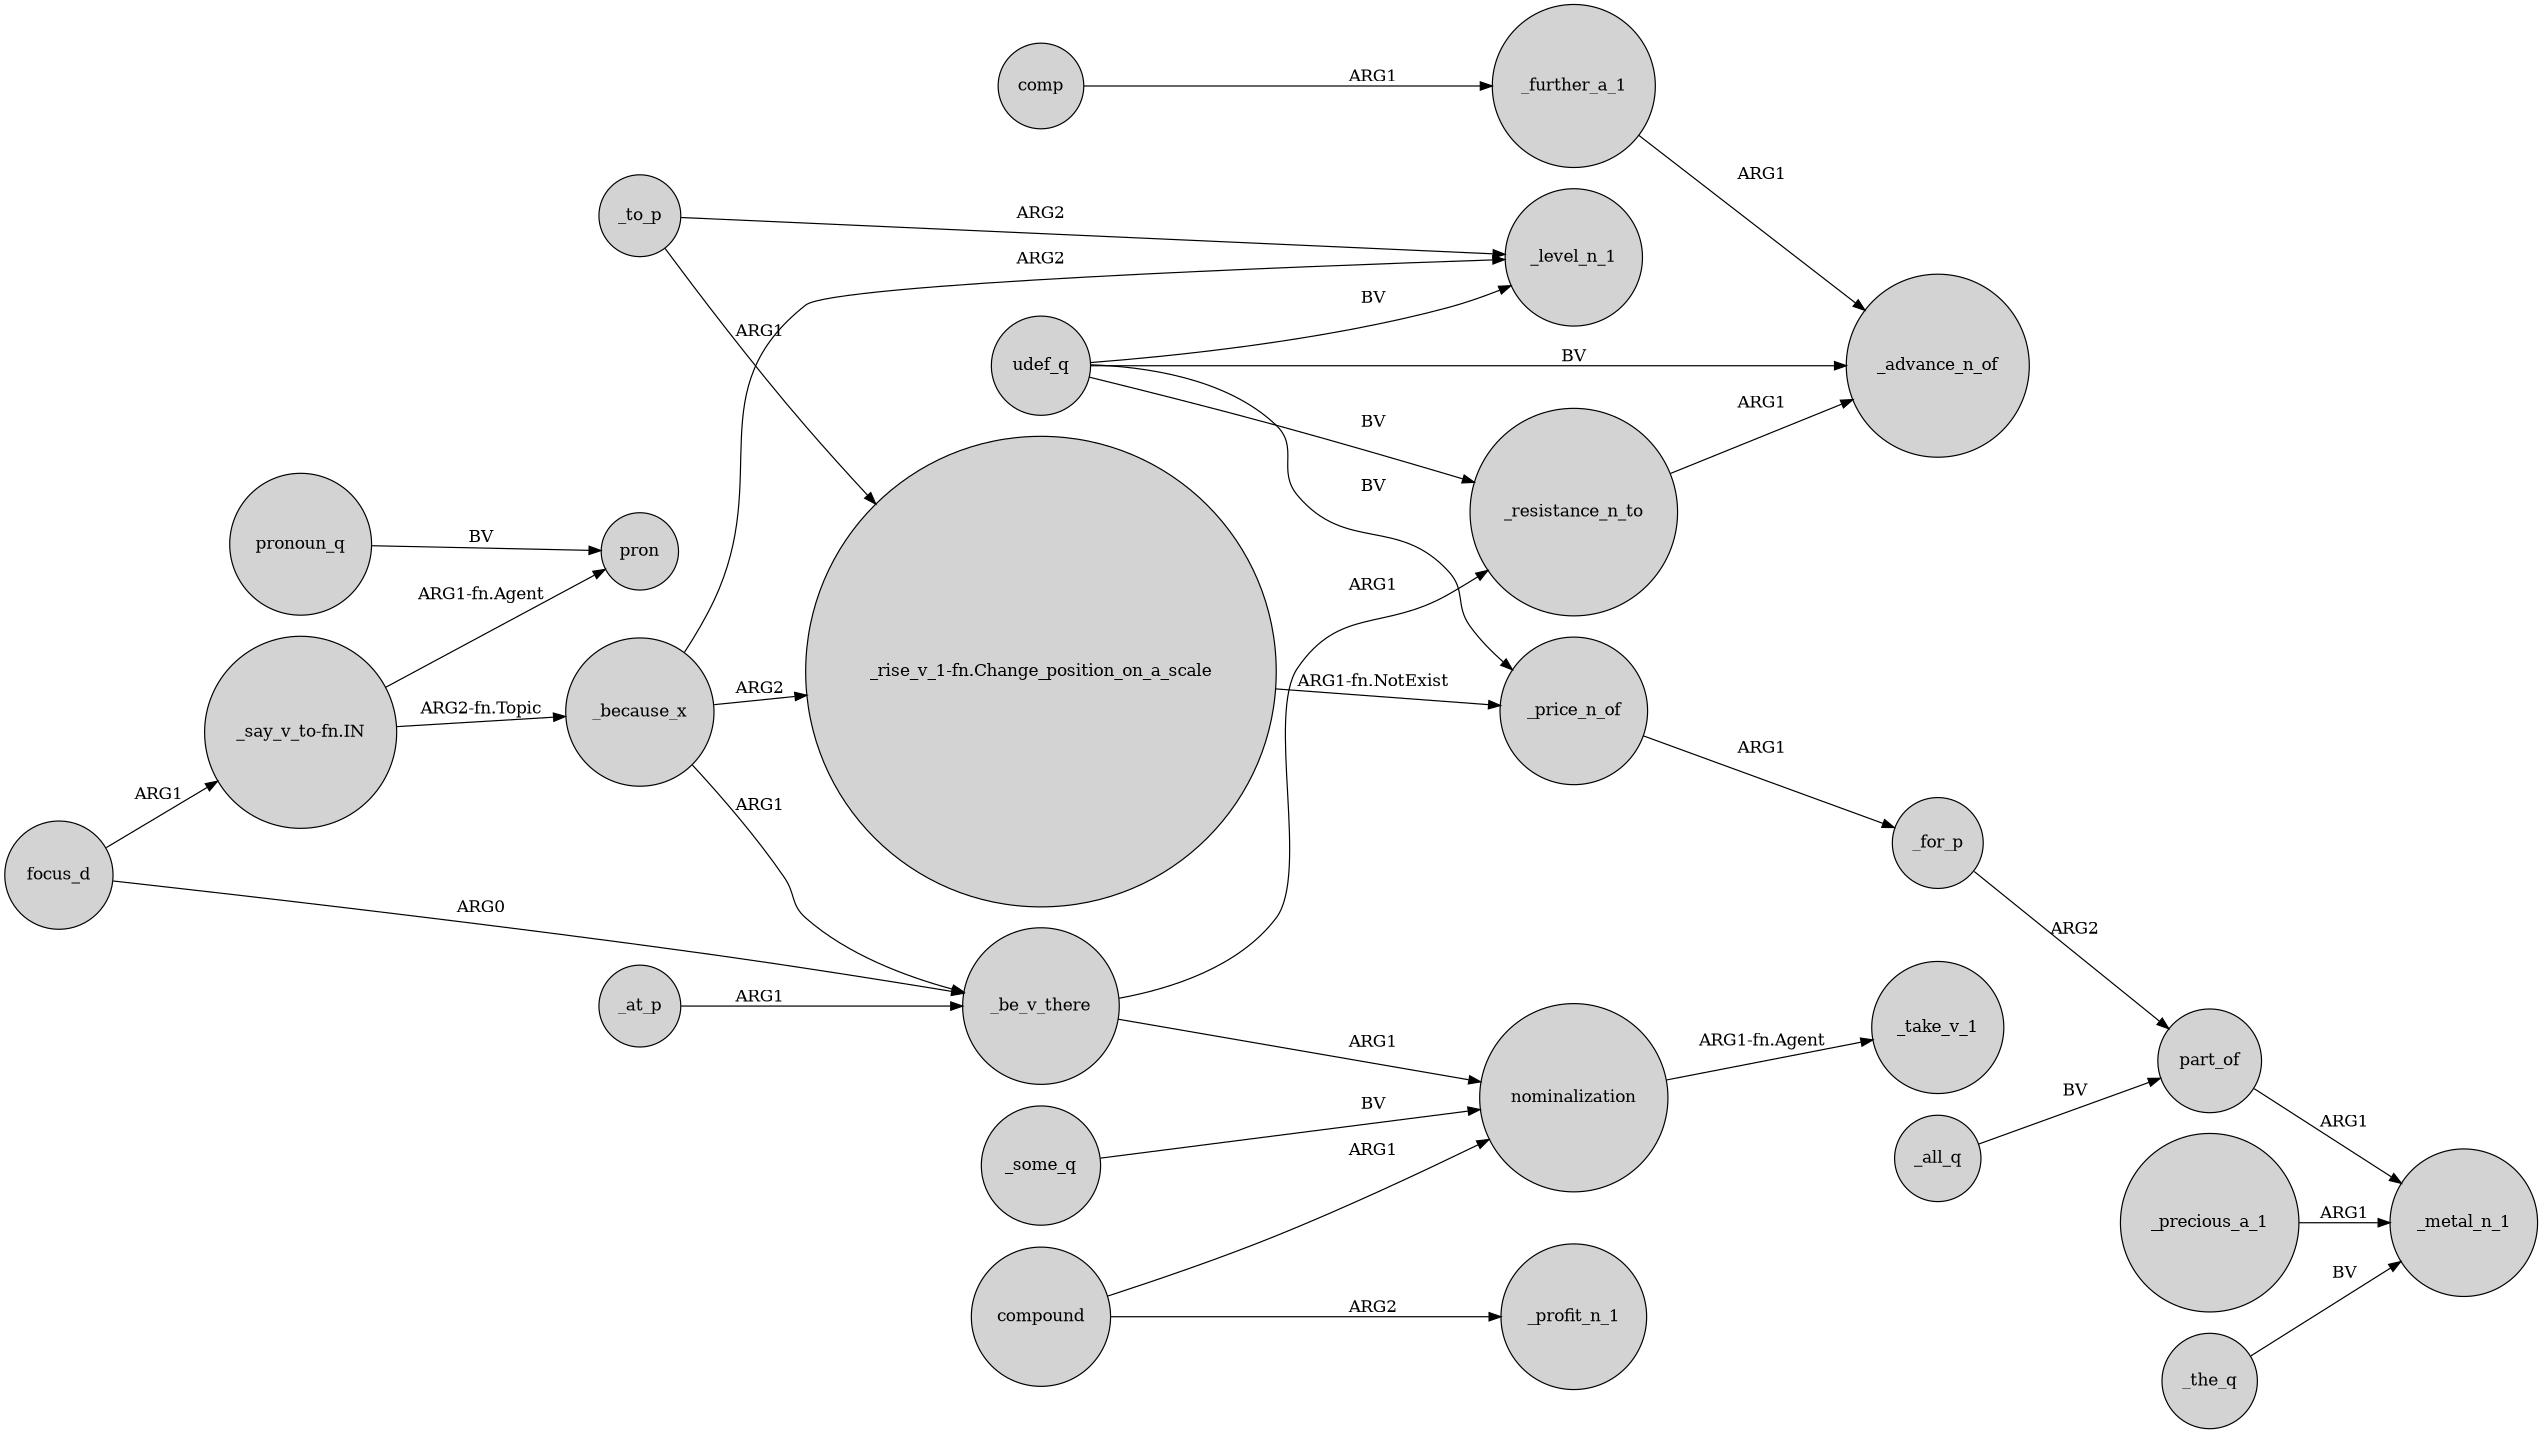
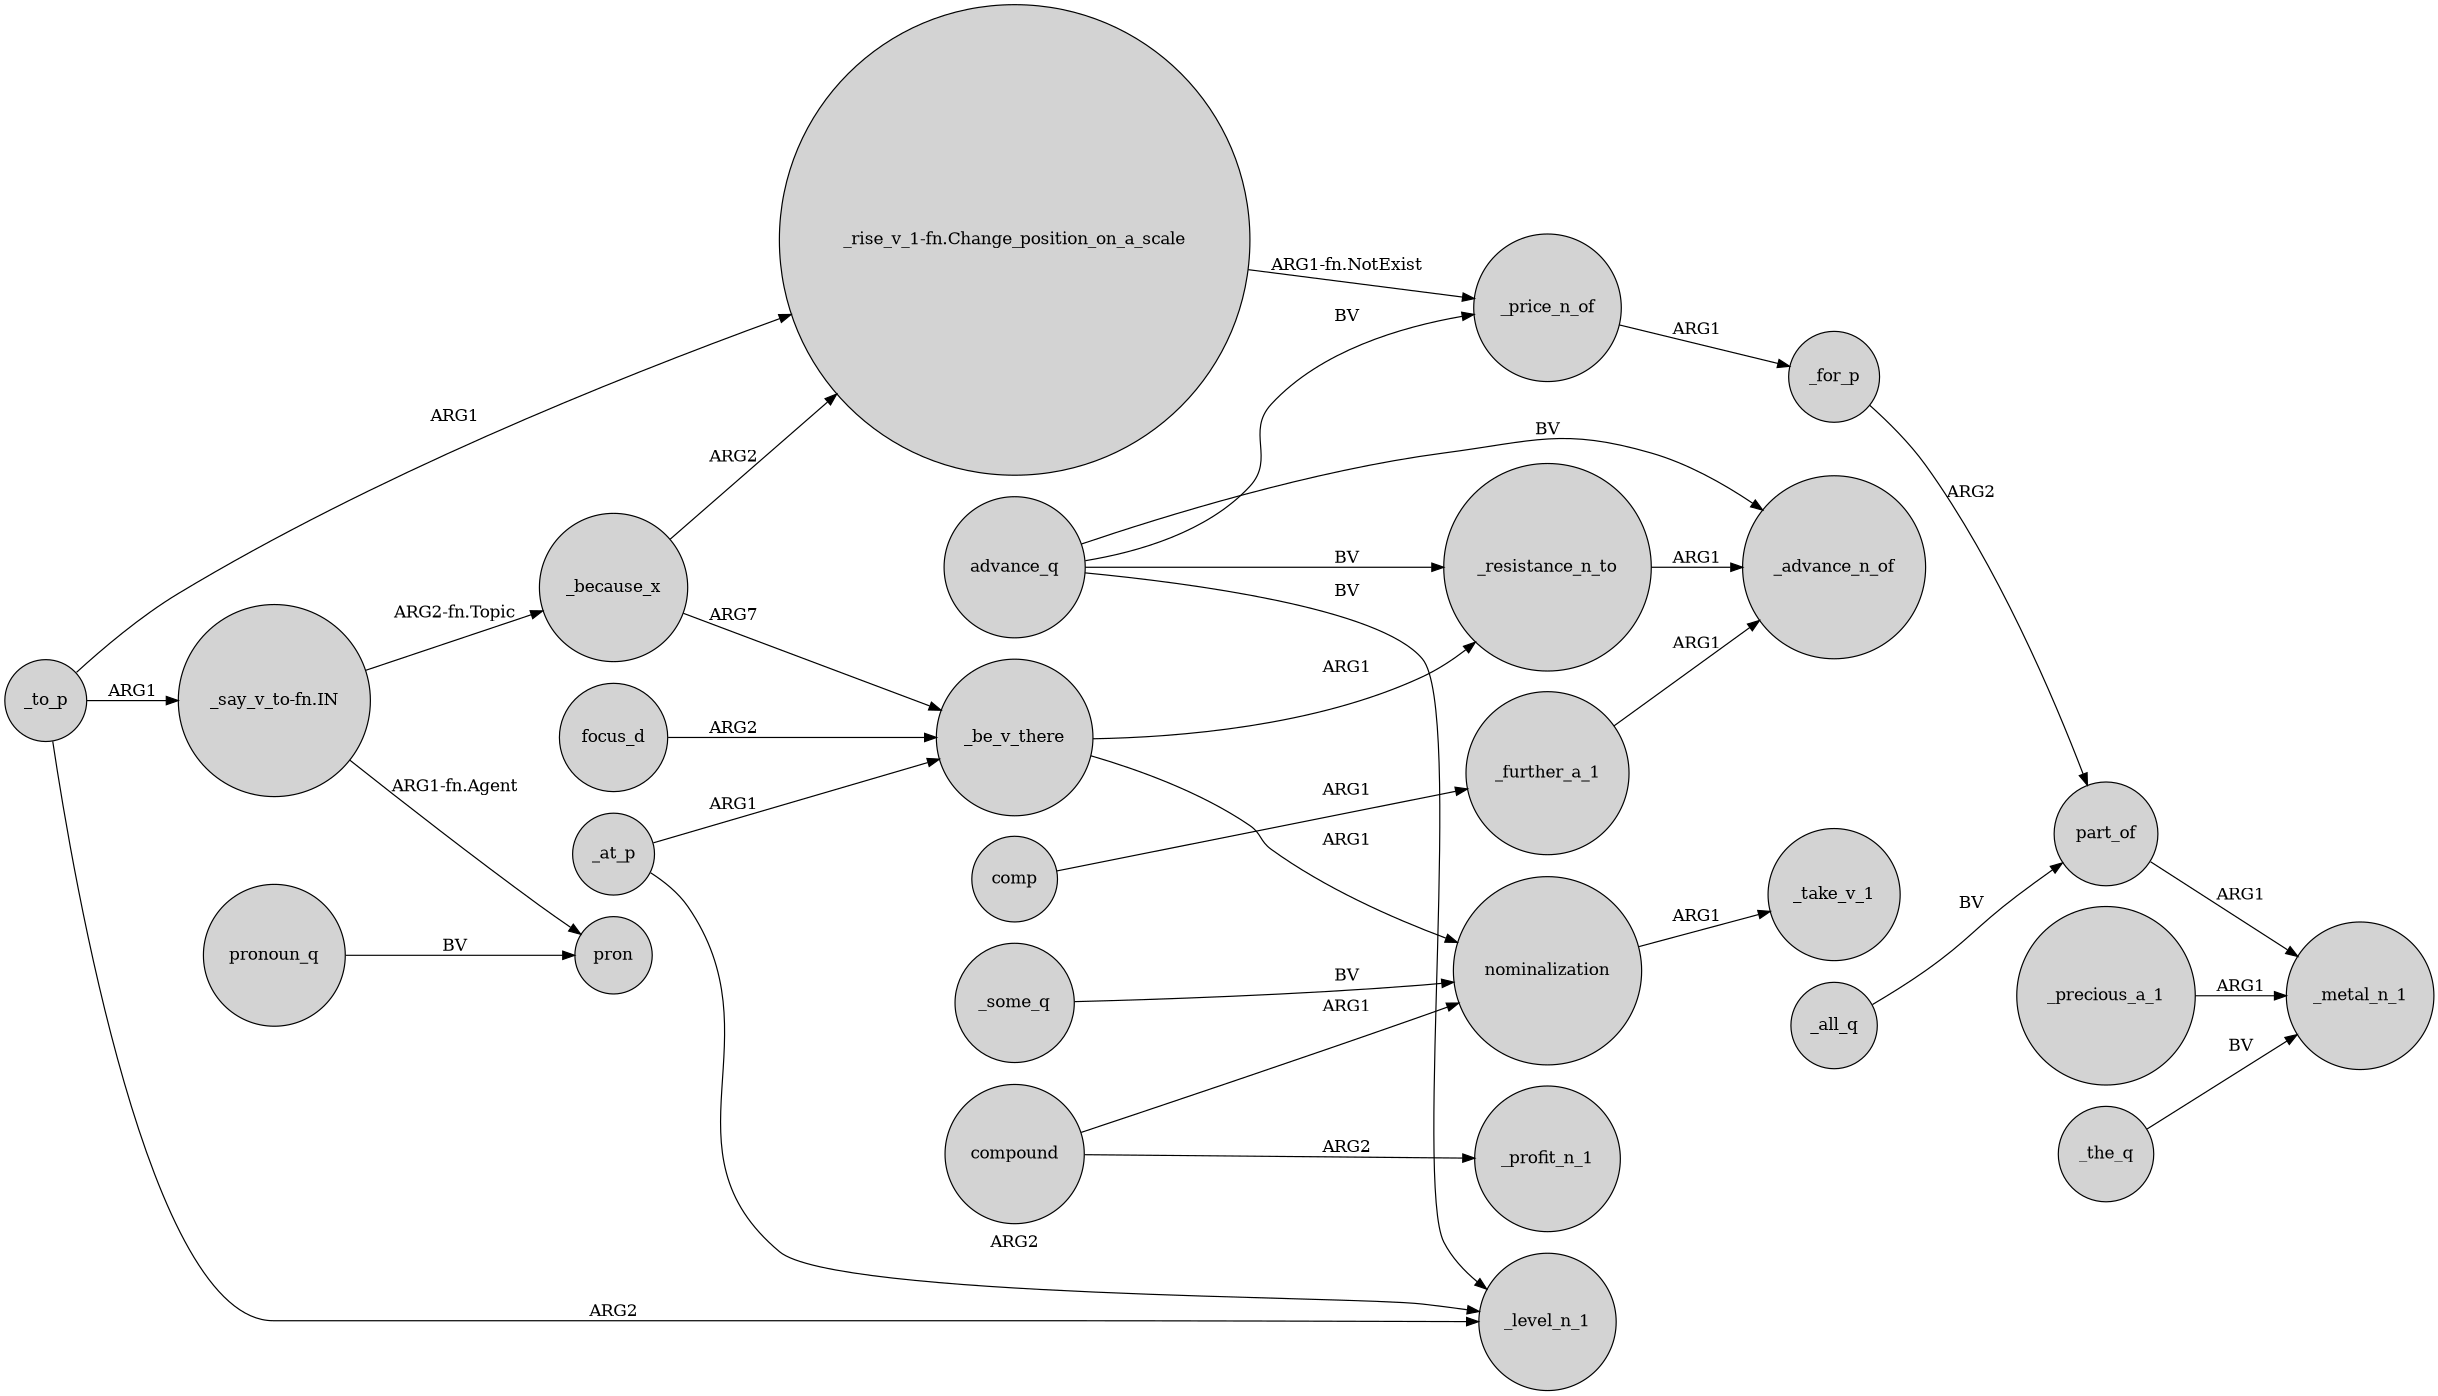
edge "_because_x" -> "_level_n_1": now "_at_p" -> "_level_n_1"
node "udef_q": label "udef_q" -> "advance_q"
edge "_because_x" -> "_be_v_there": label "ARG1" -> "ARG7"
edge "focus_d" -> "_say_v_to-fn.IN": now "_to_p" -> "_say_v_to-fn.IN"
edge "focus_d" -> "_be_v_there": label "ARG0" -> "ARG2"
edge "nominalization" -> "_take_v_1": label "ARG1-fn.Agent" -> "ARG1"
